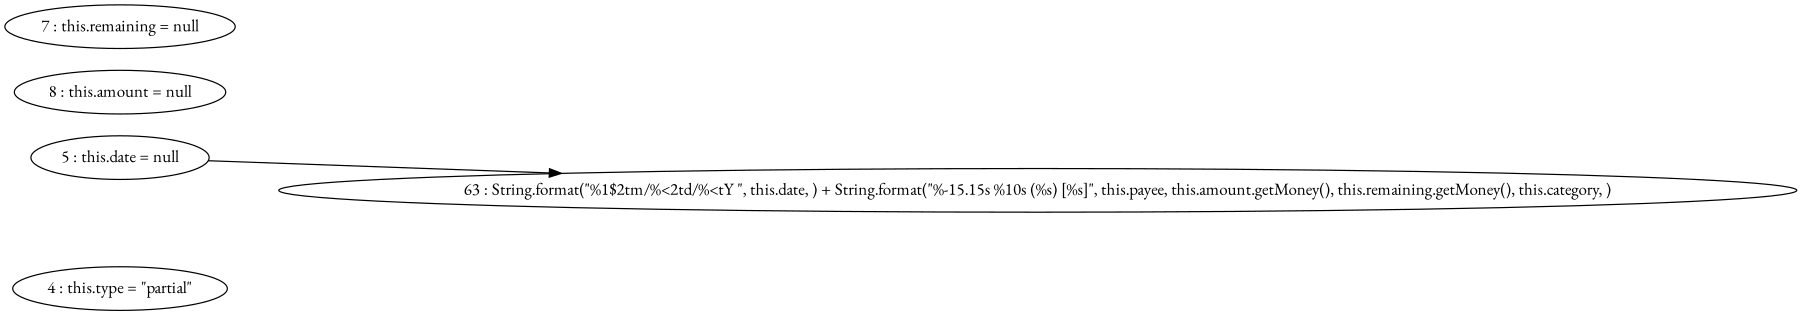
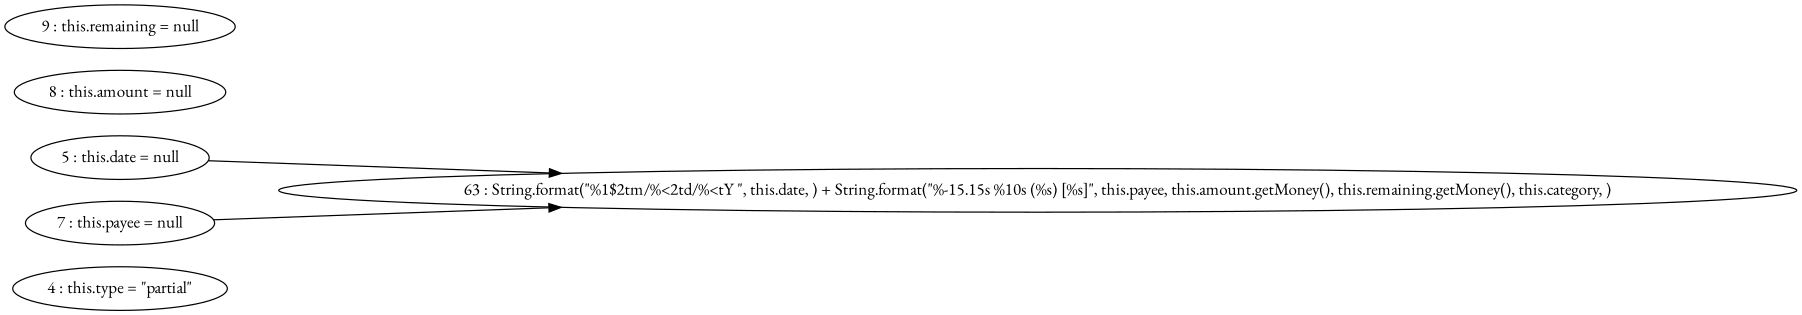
node "7 : this.remaining = null": label "7 : this.remaining = null" -> "9 : this.remaining = null"
node "7 : this.payee = null": added
